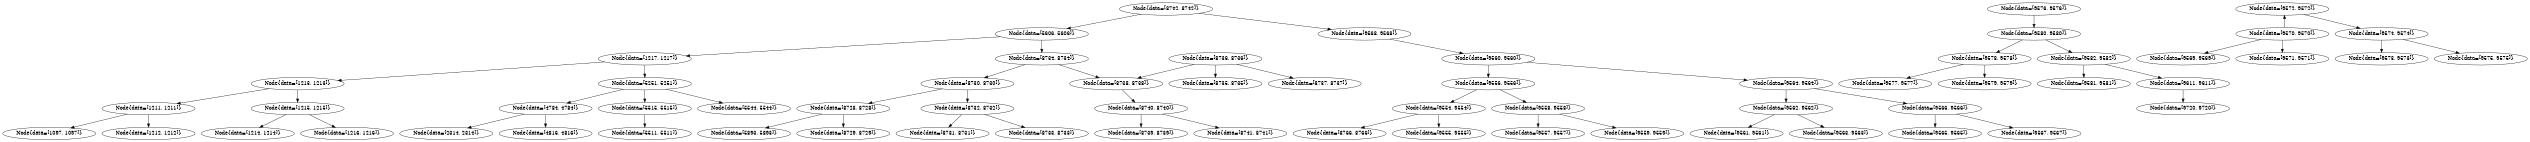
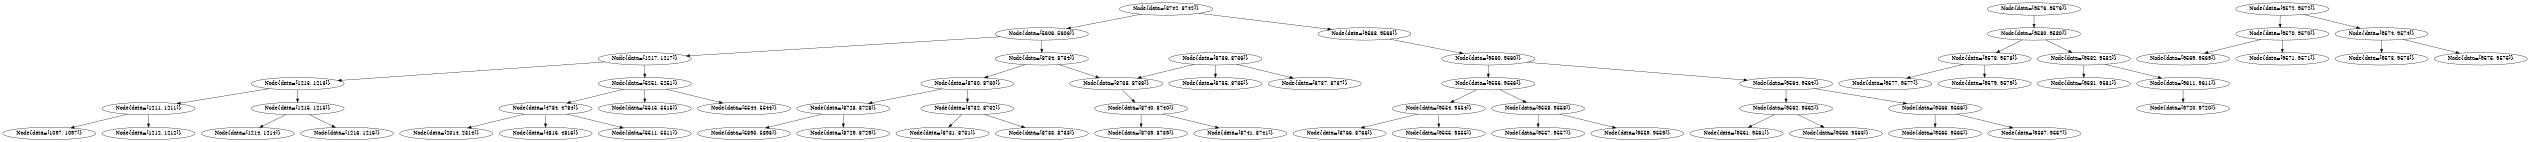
edge "Node{data=[9570, 9570]}" -> "Node{data=[9572, 9572]}": reversed
edge "Node{data=[5515, 5515]}" -> "Node{data=[5511, 5511]}": now "Node{data=[4784, 4784]}" -> "Node{data=[5511, 5511]}"
